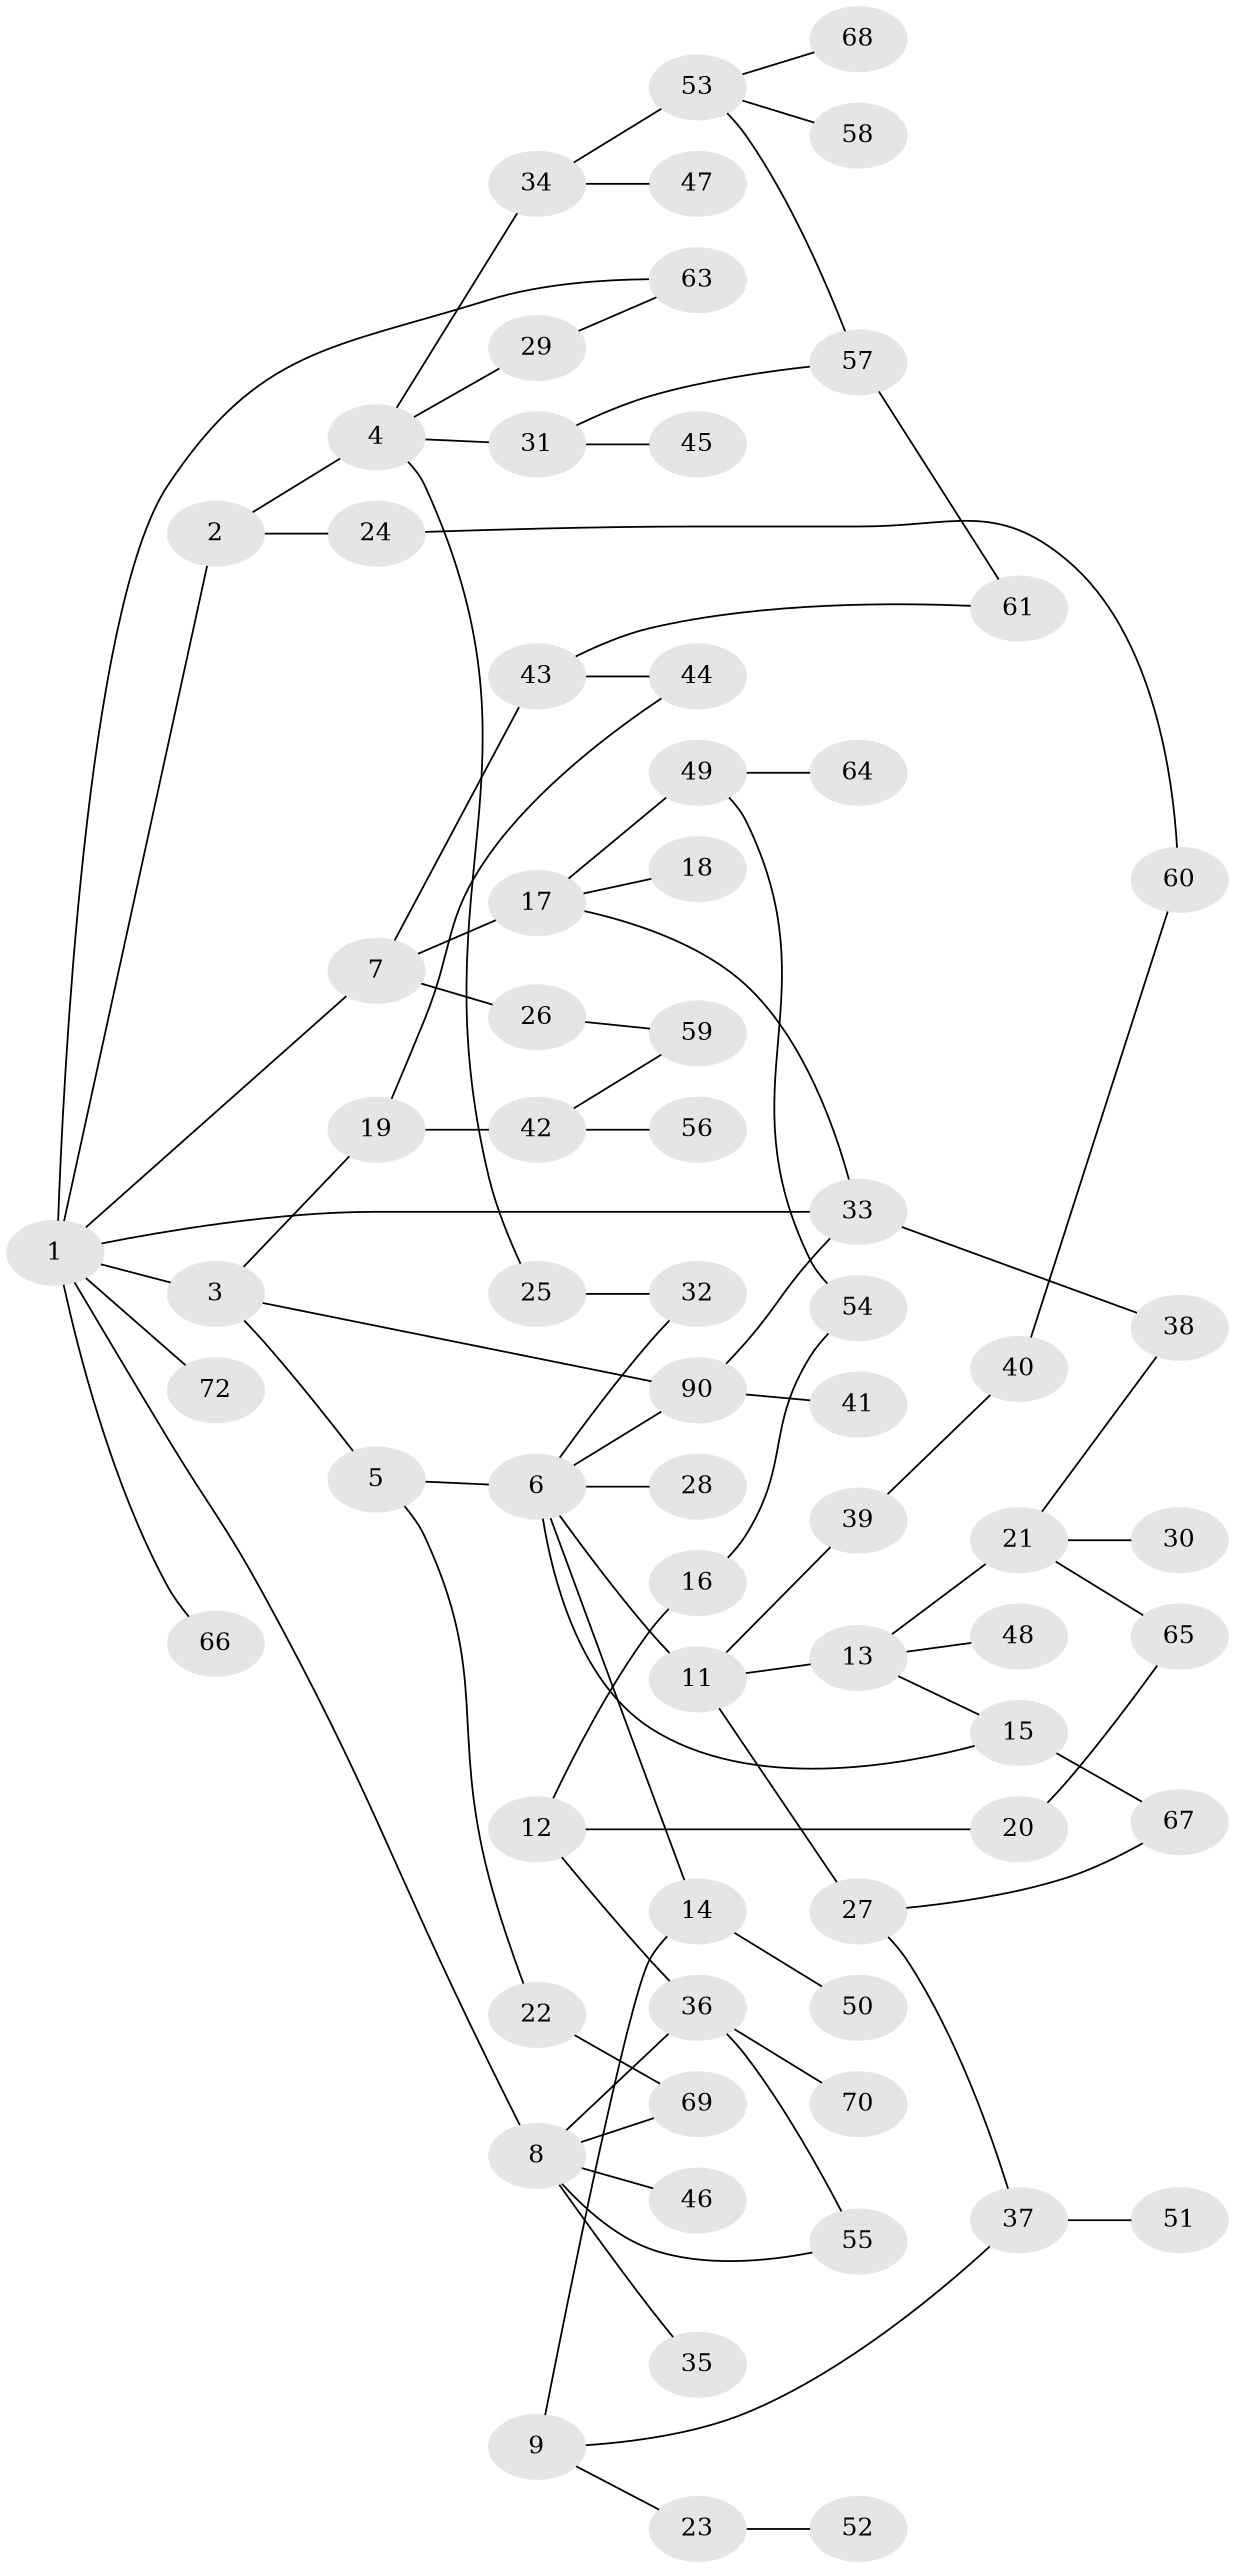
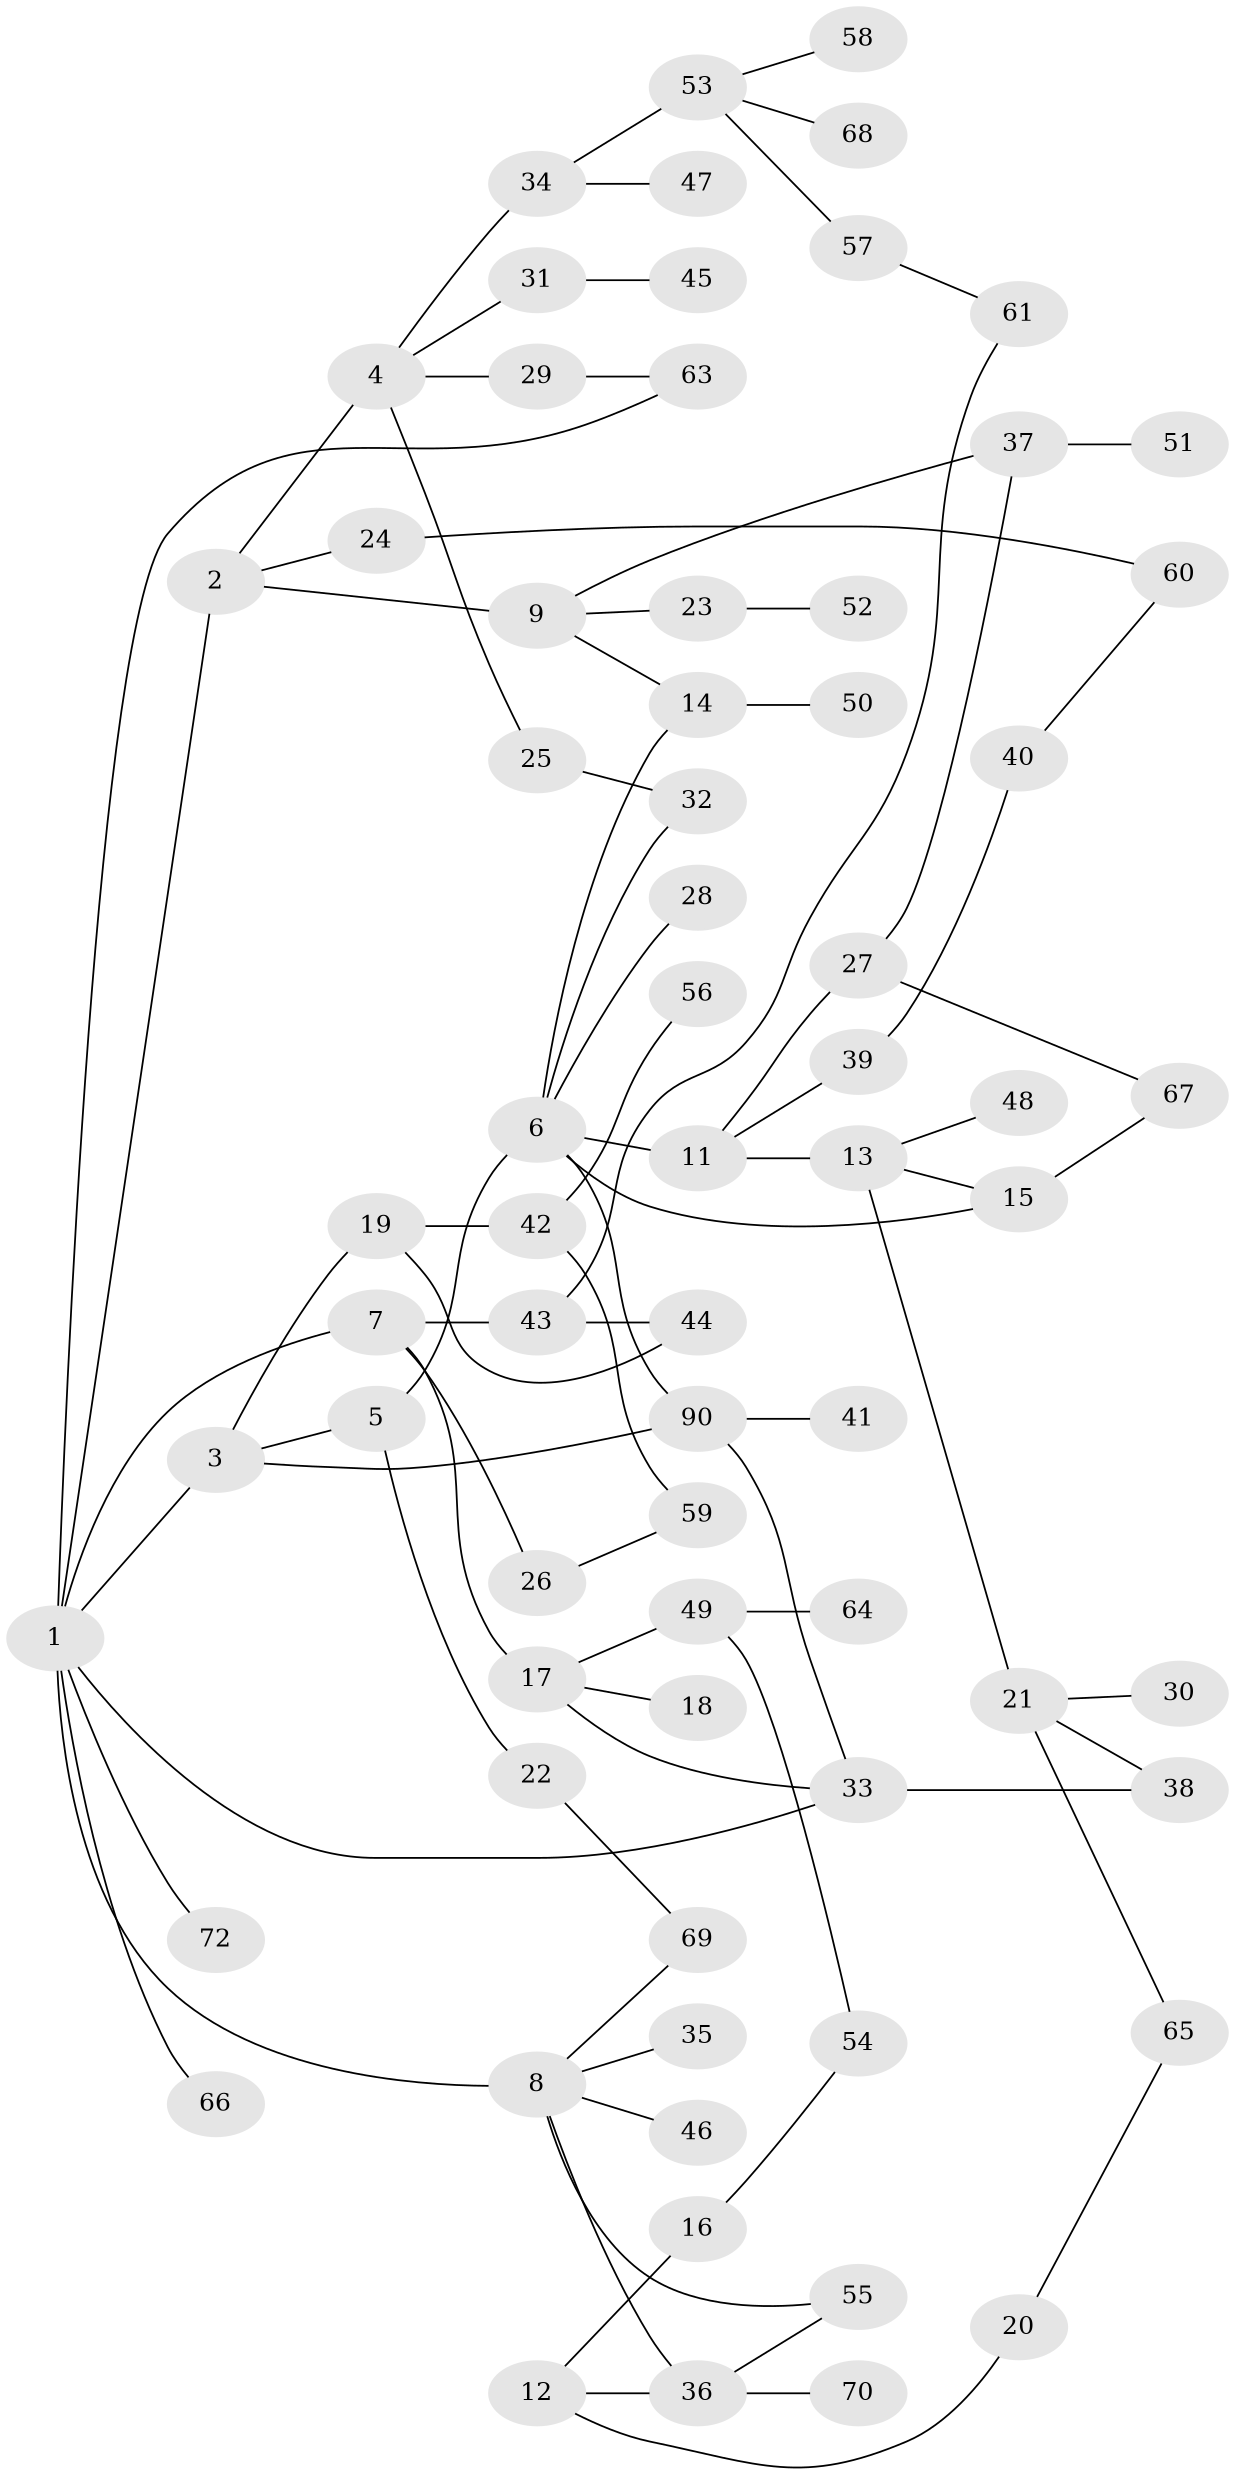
edge "57" -- "31": removed
edge "2" -- "9": added
